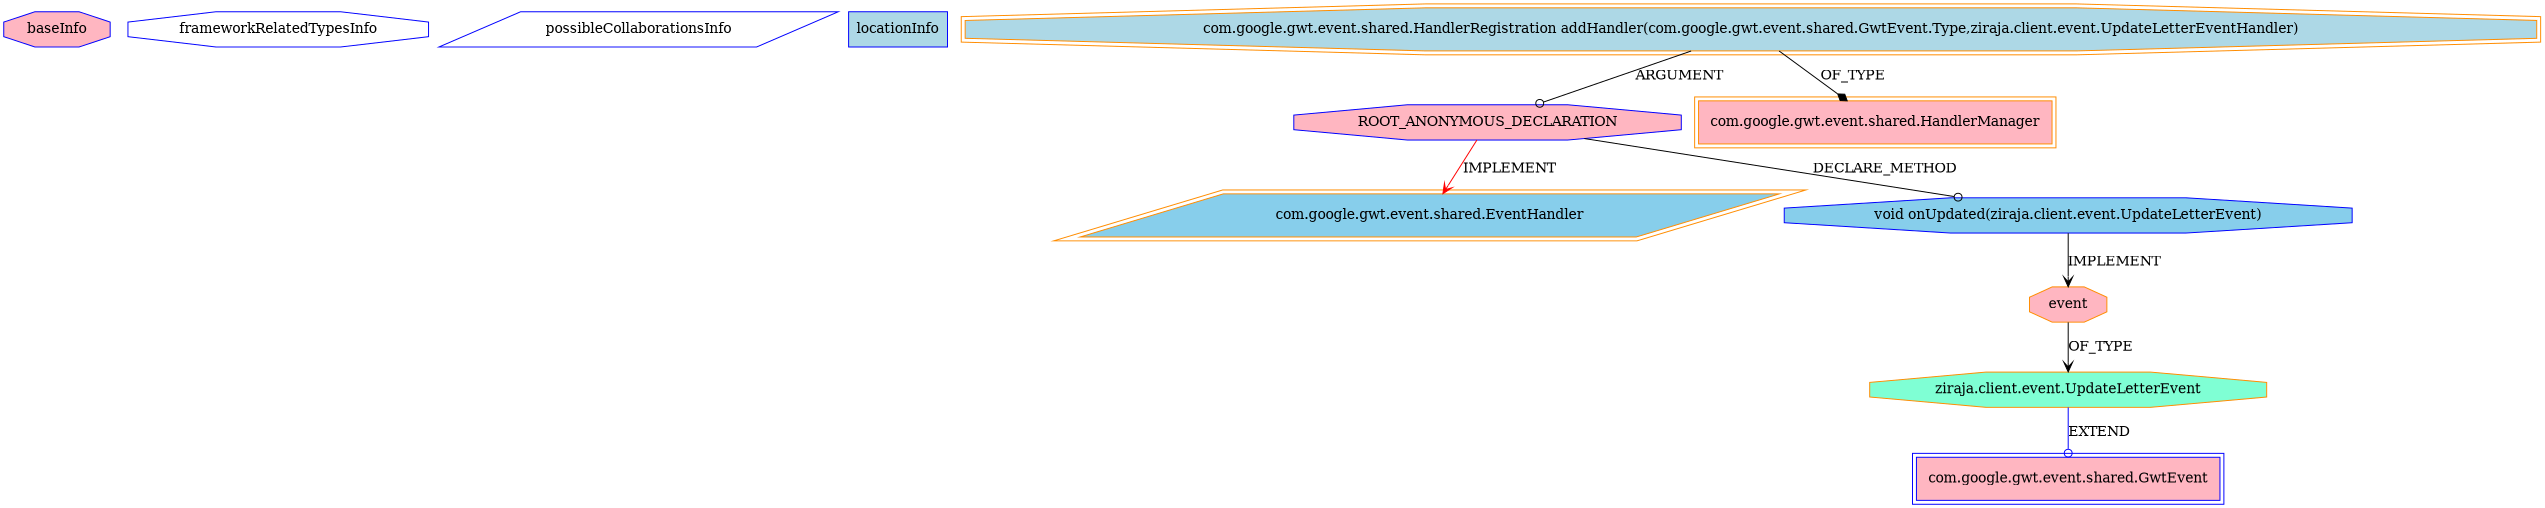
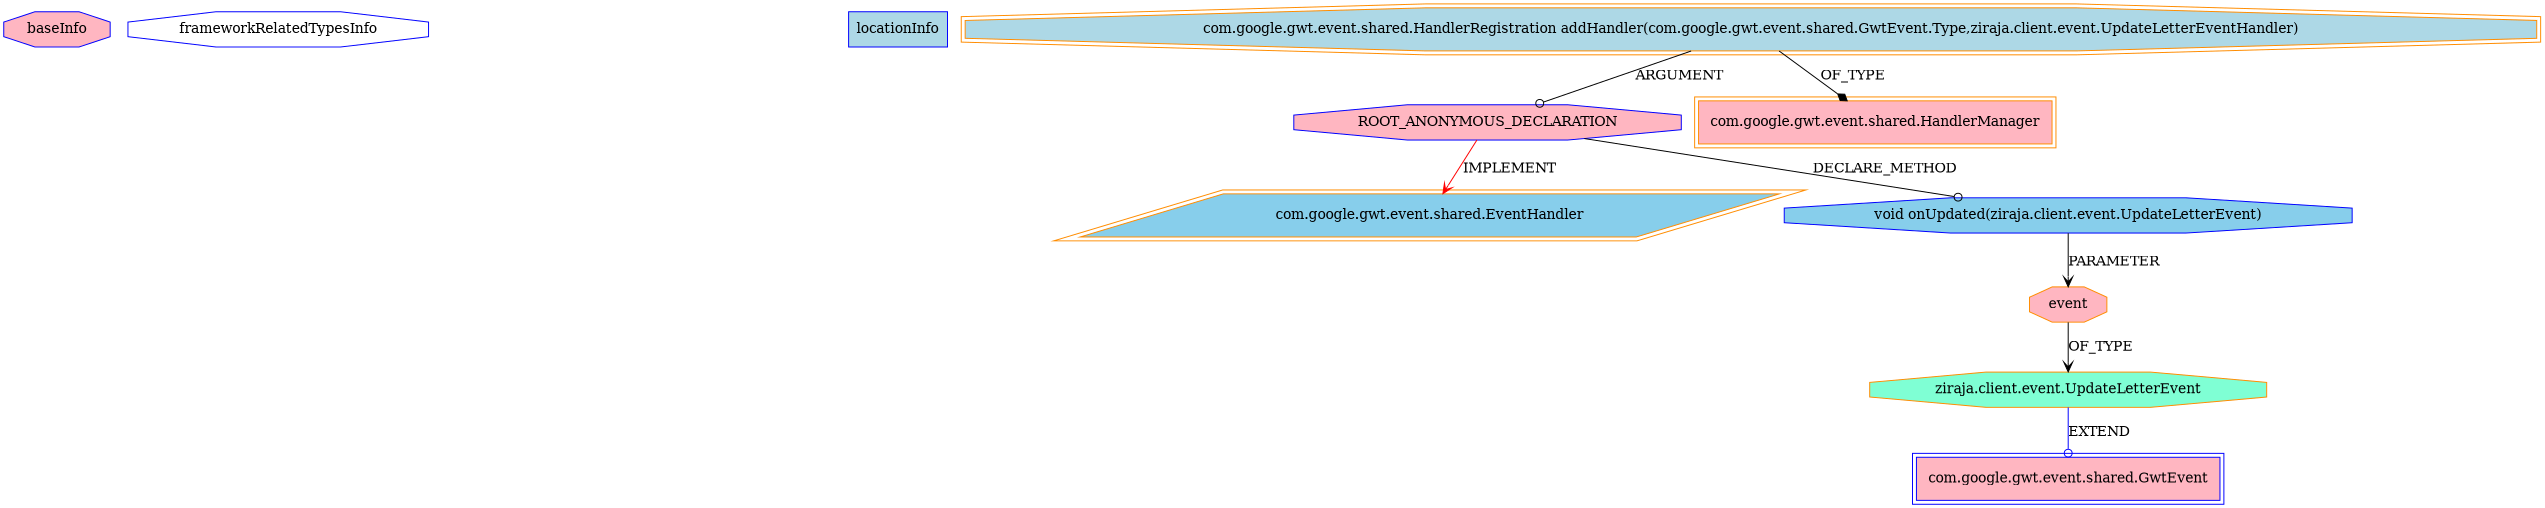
node "possibleCollaborationsInfo": removed
edge "void onUpdated(ziraja.client.event.UpdateLetterEvent)" -> "event": label "IMPLEMENT" -> "PARAMETER"
